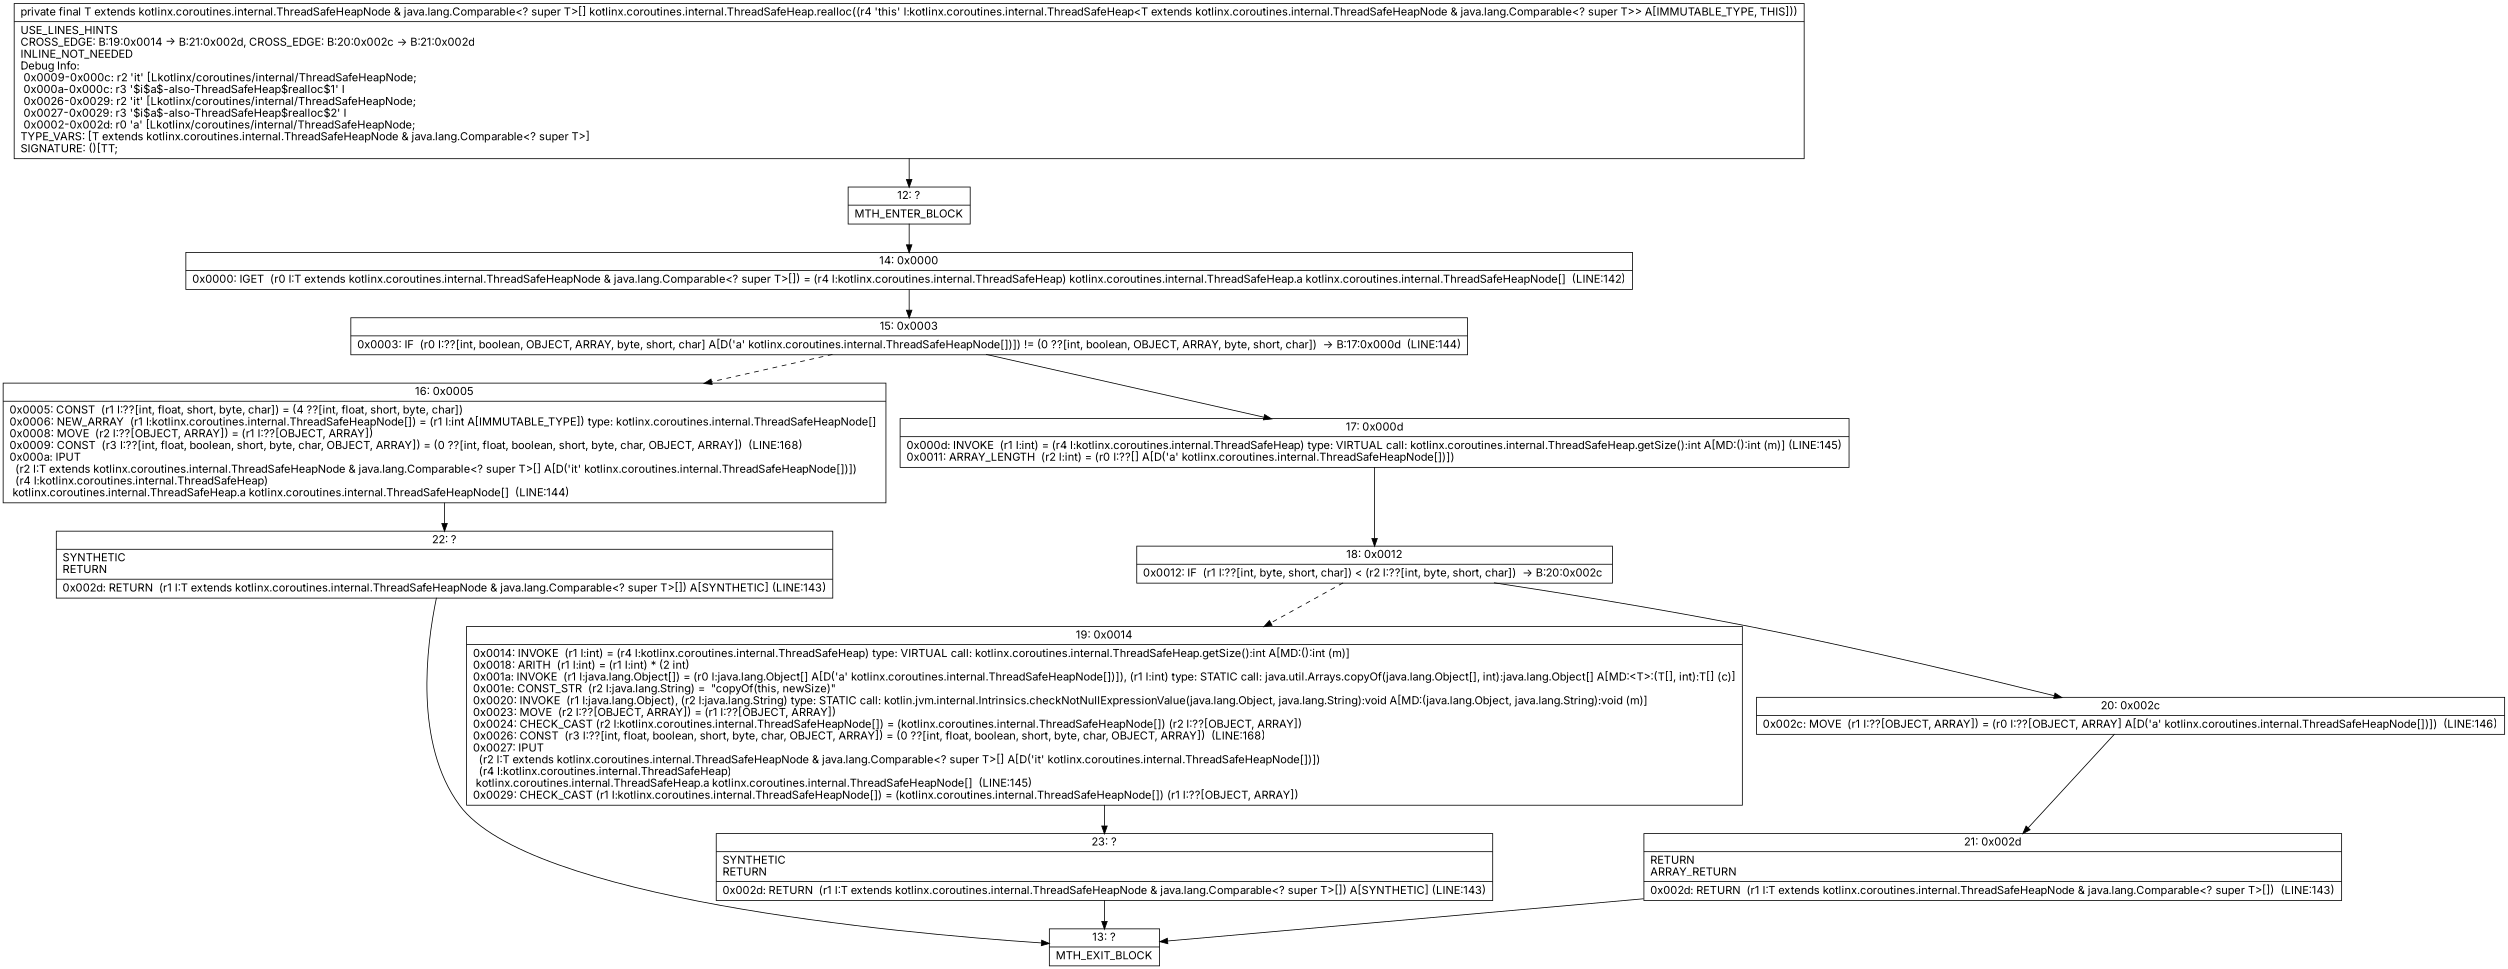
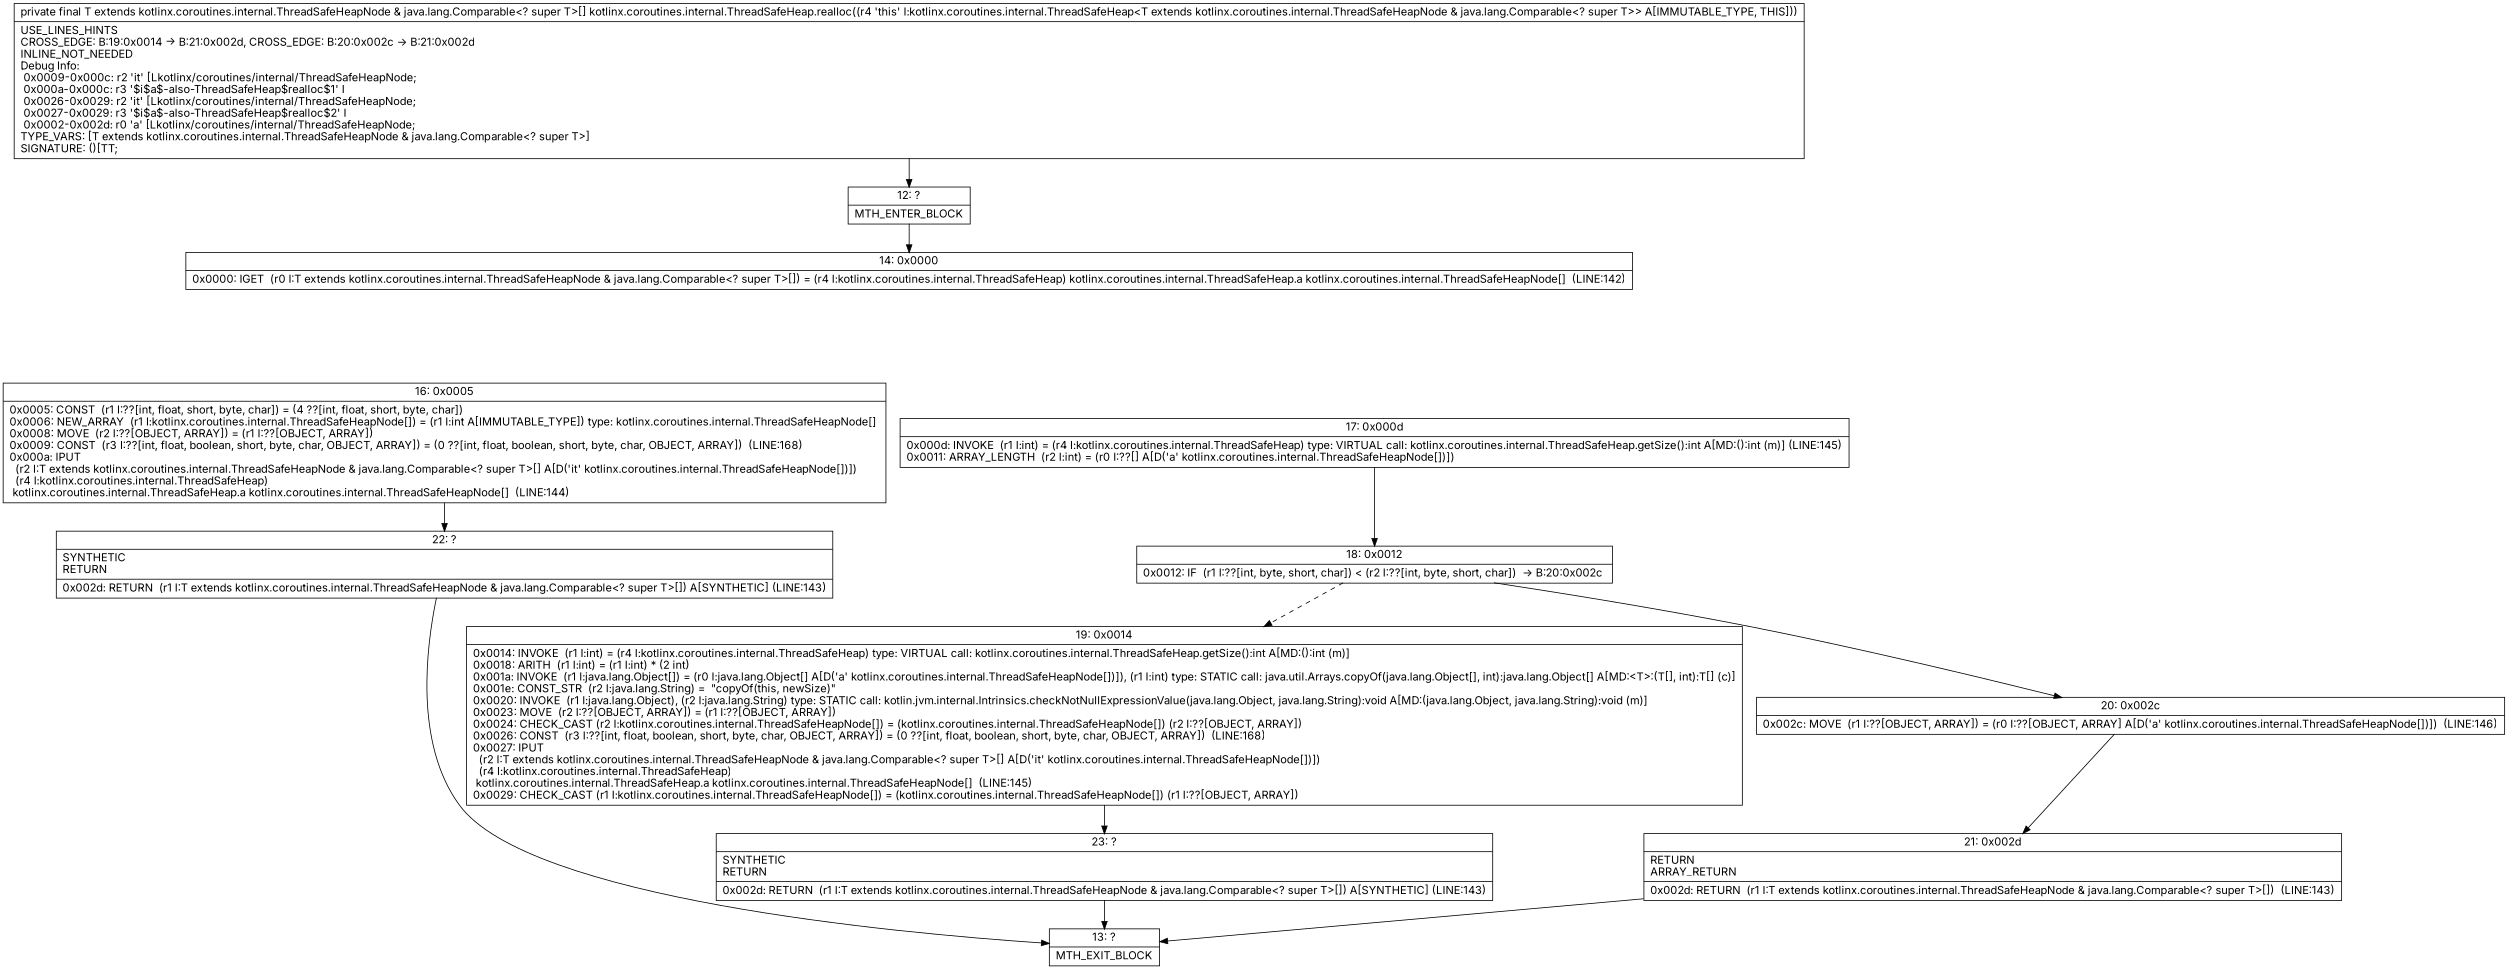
node "15: 0x0003": removed
